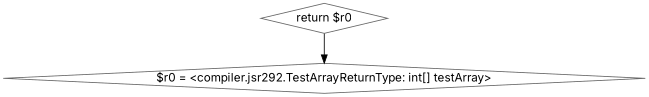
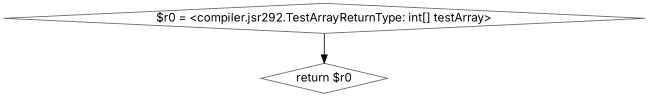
edge "return $r0" -> "$r0 = <compiler.jsr292.TestArrayReturnType: int[] testArray>": reversed
